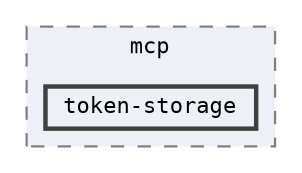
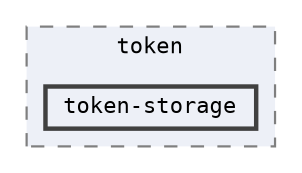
cluster "mcp": label "mcp" -> "token"
